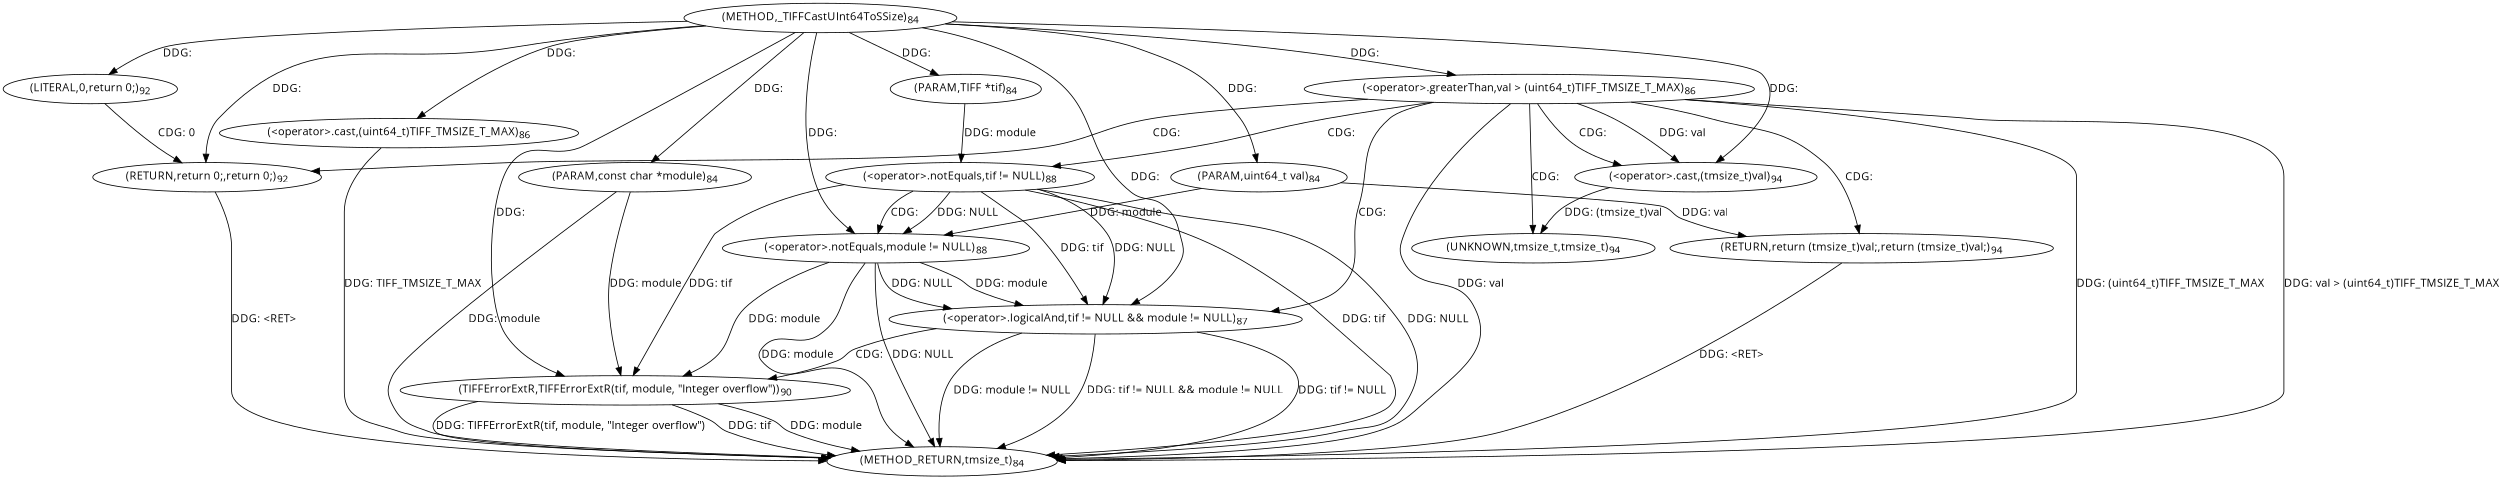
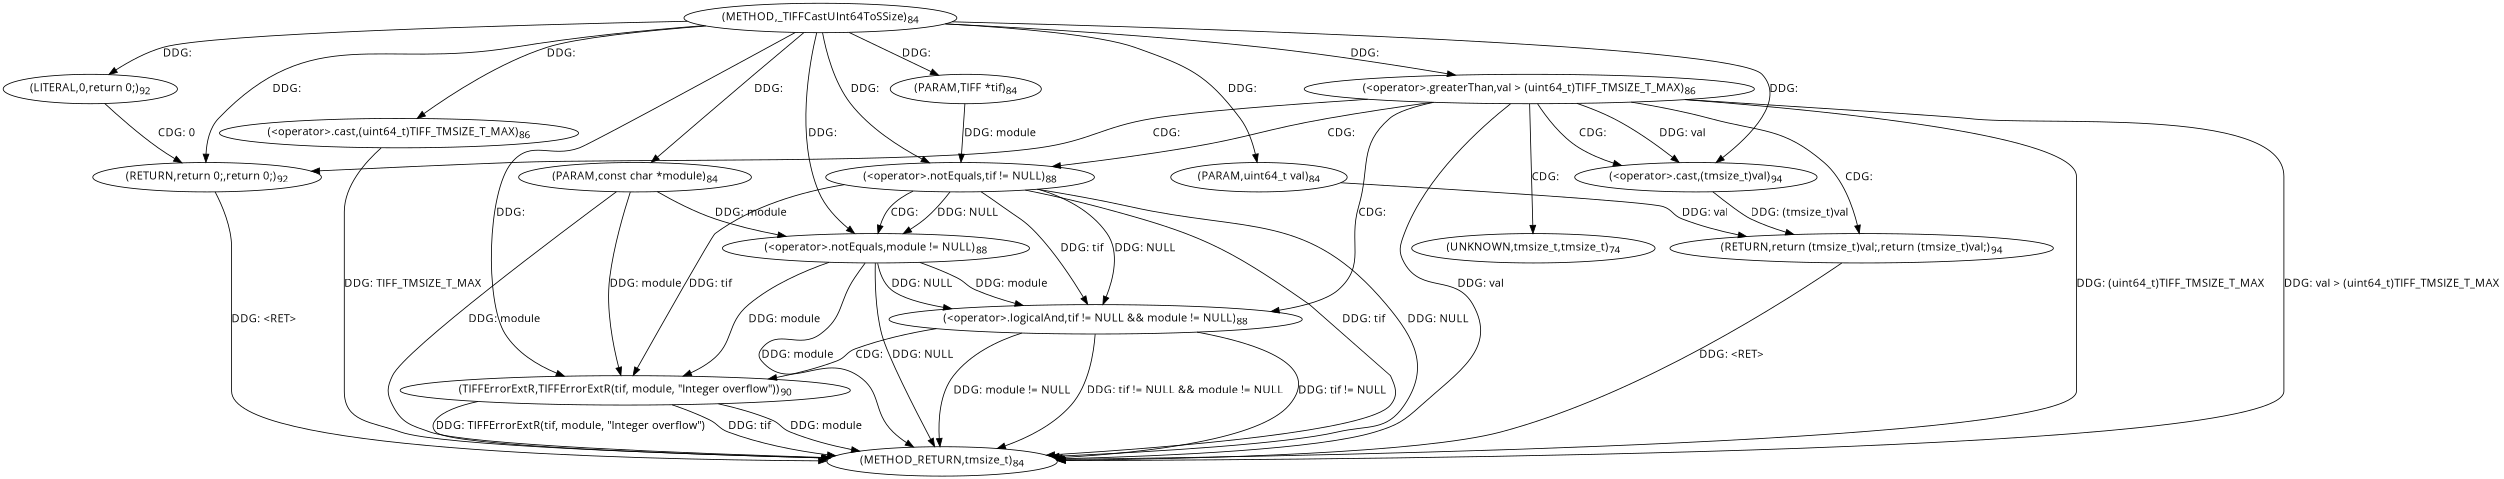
edge "(METHOD,_TIFFCastUInt64ToSSize)" -> "(<operator>.logicalAnd,tif != NULL && module != NULL)": now "(METHOD,_TIFFCastUInt64ToSSize)" -> "(<operator>.notEquals,tif != NULL)"
edge "(<operator>.cast,(tmsize_t)val)" -> "(UNKNOWN,tmsize_t,tmsize_t)": now "(<operator>.cast,(tmsize_t)val)" -> "(RETURN,return (tmsize_t)val;,return (tmsize_t)val;)"
edge "(PARAM,uint64_t val)" -> "(<operator>.notEquals,module != NULL)": now "(PARAM,const char *module)" -> "(<operator>.notEquals,module != NULL)"
node "(UNKNOWN,tmsize_t,tmsize_t)": text "94" -> "74"
node "(<operator>.logicalAnd,tif != NULL && module != NULL)": text "87" -> "88"
